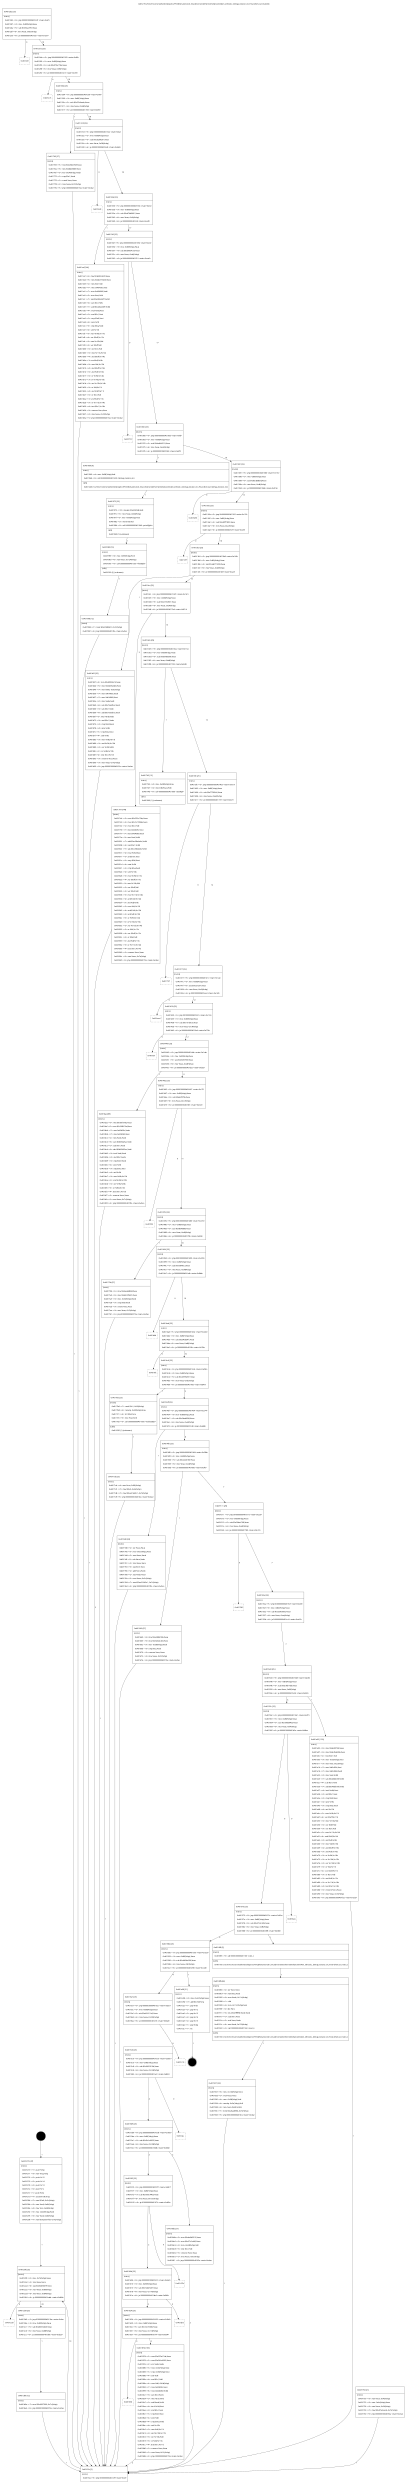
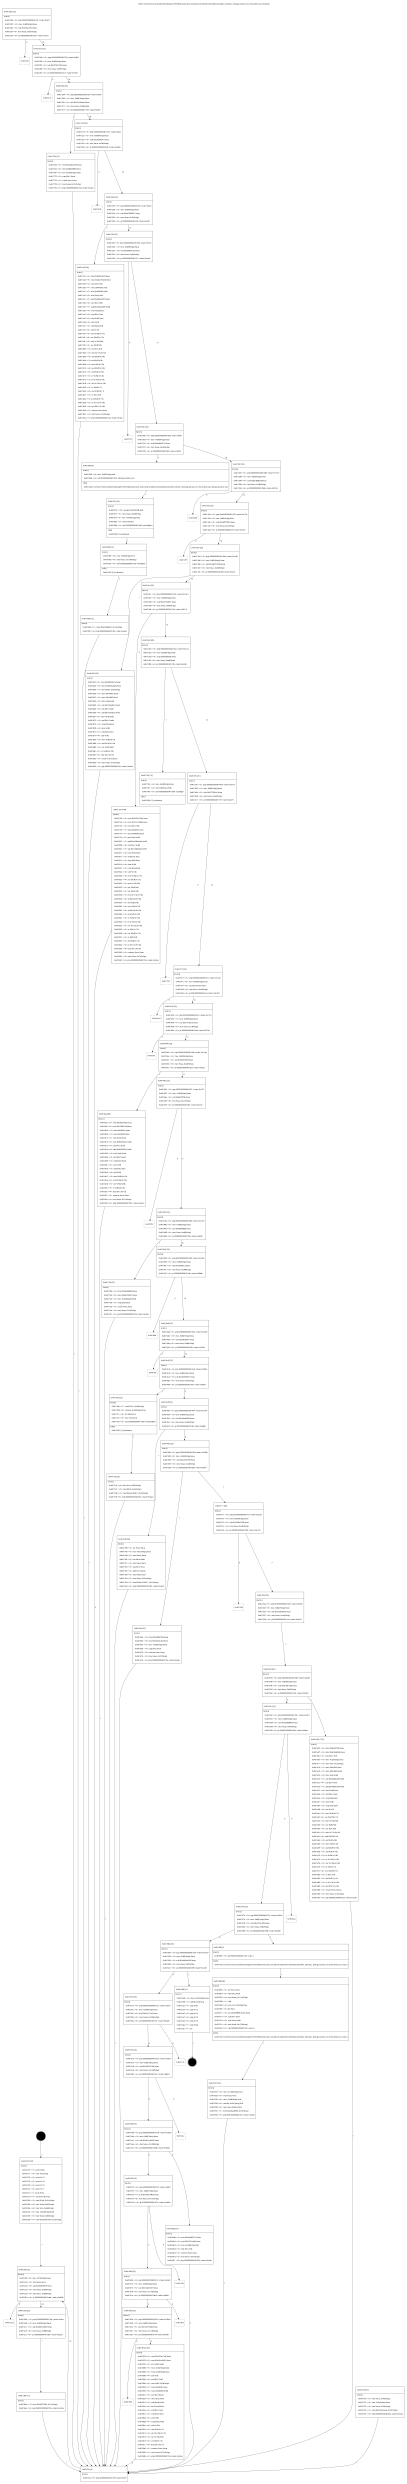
edge "0x4015a7 [25]" -> "0x4015c0 [25]": added, label "4"
